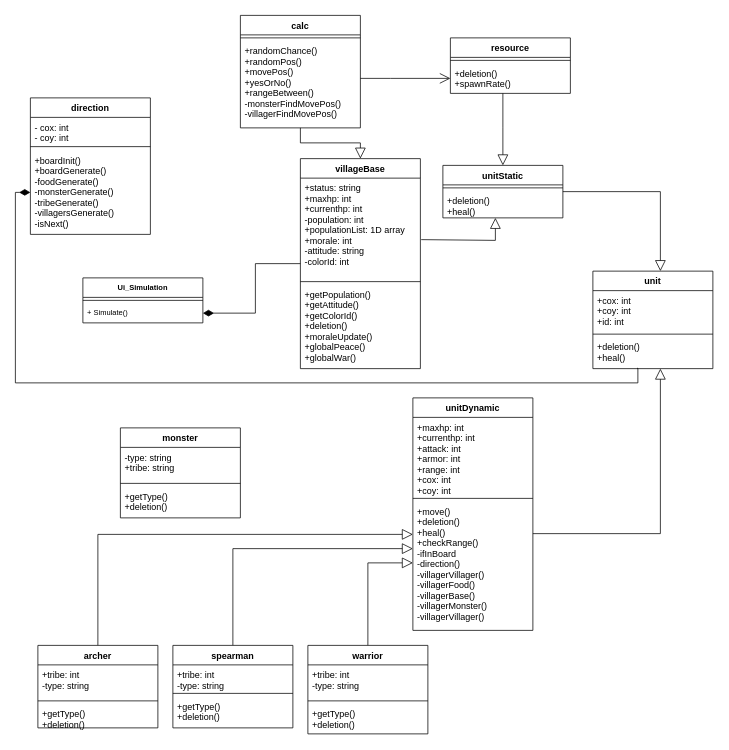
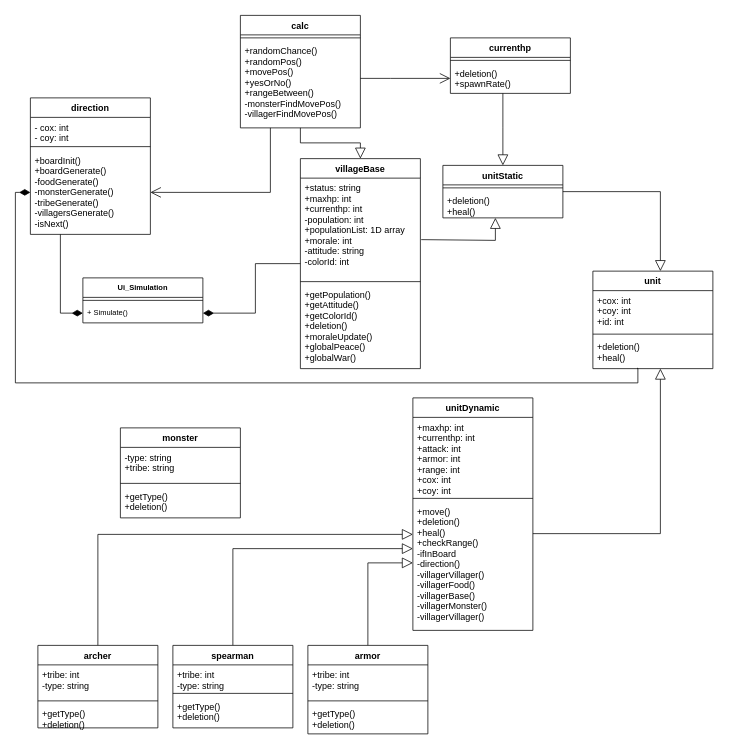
node "resource": label "resource" -> "currenthp"
edge "calc" -> "+boardInit() +boardGenerate() -foodGenerate() -monsterGenerate() -tribeGenerate() -villagersGenerate() -isNext()": added
edge "direction" -> "+ Simulate()": added
node "warrior": label "warrior" -> "armor"
